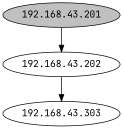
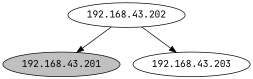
edge "192.168.43.201" -> "192.168.43.202": reversed
node "192.168.43.303": label "192.168.43.303" -> "192.168.43.203"
